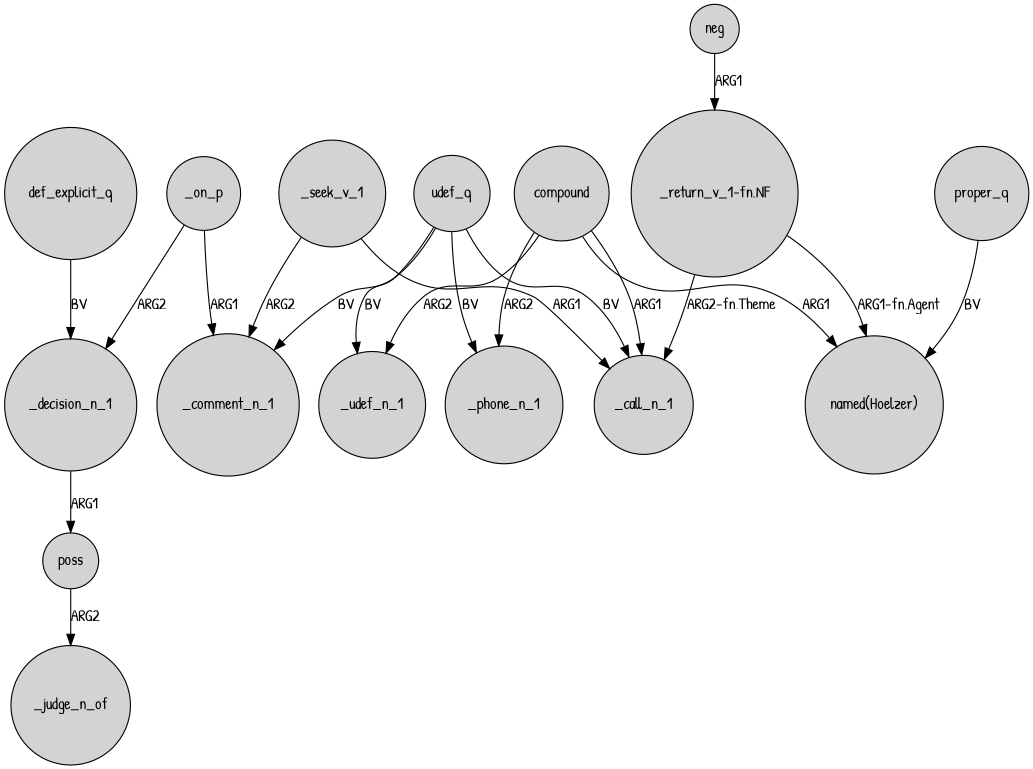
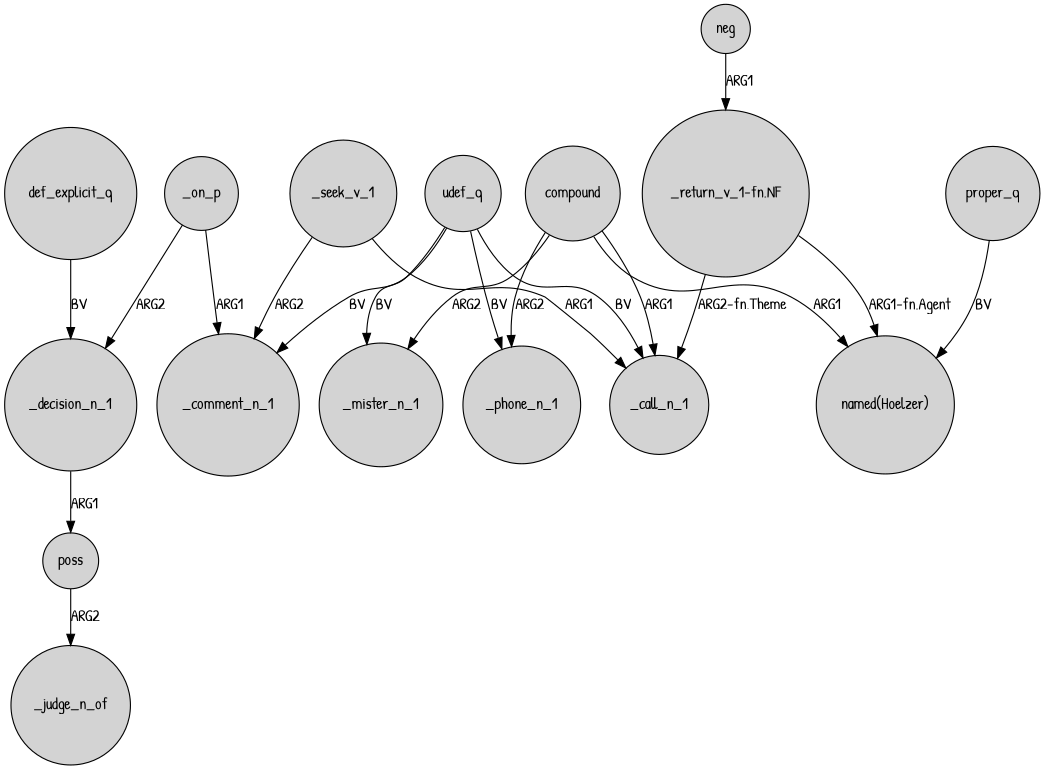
node "_udef_n_1": label "_udef_n_1" -> "_mister_n_1"
